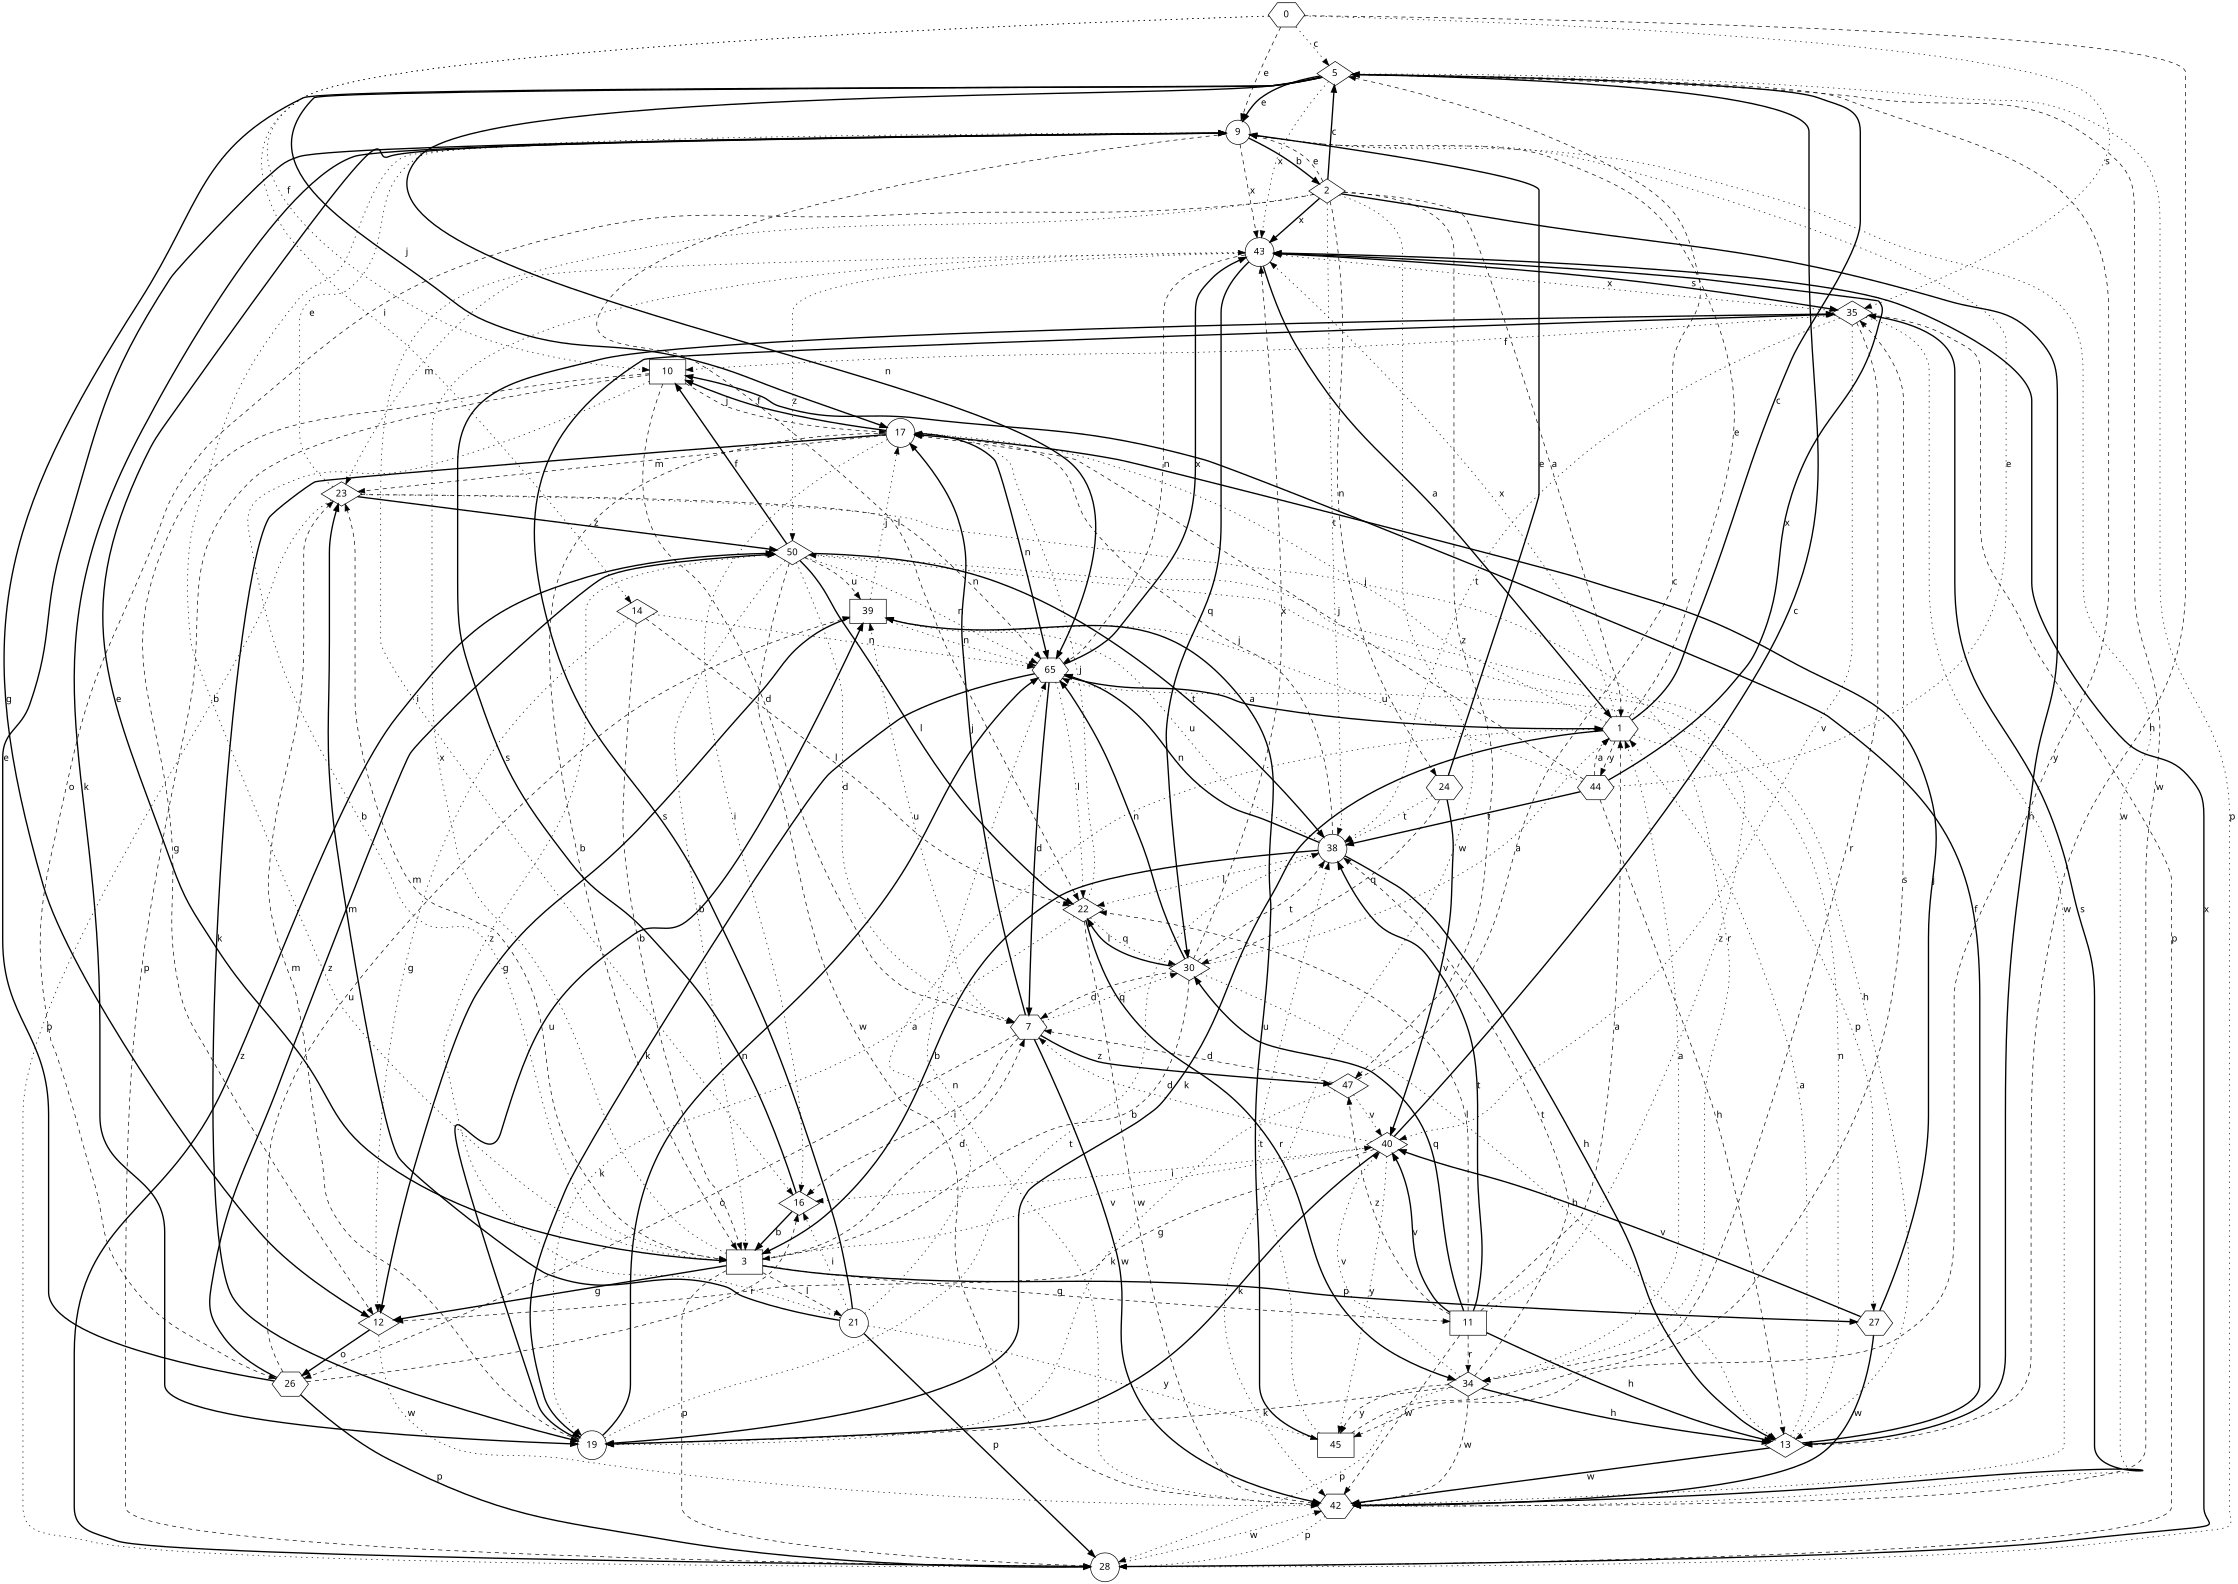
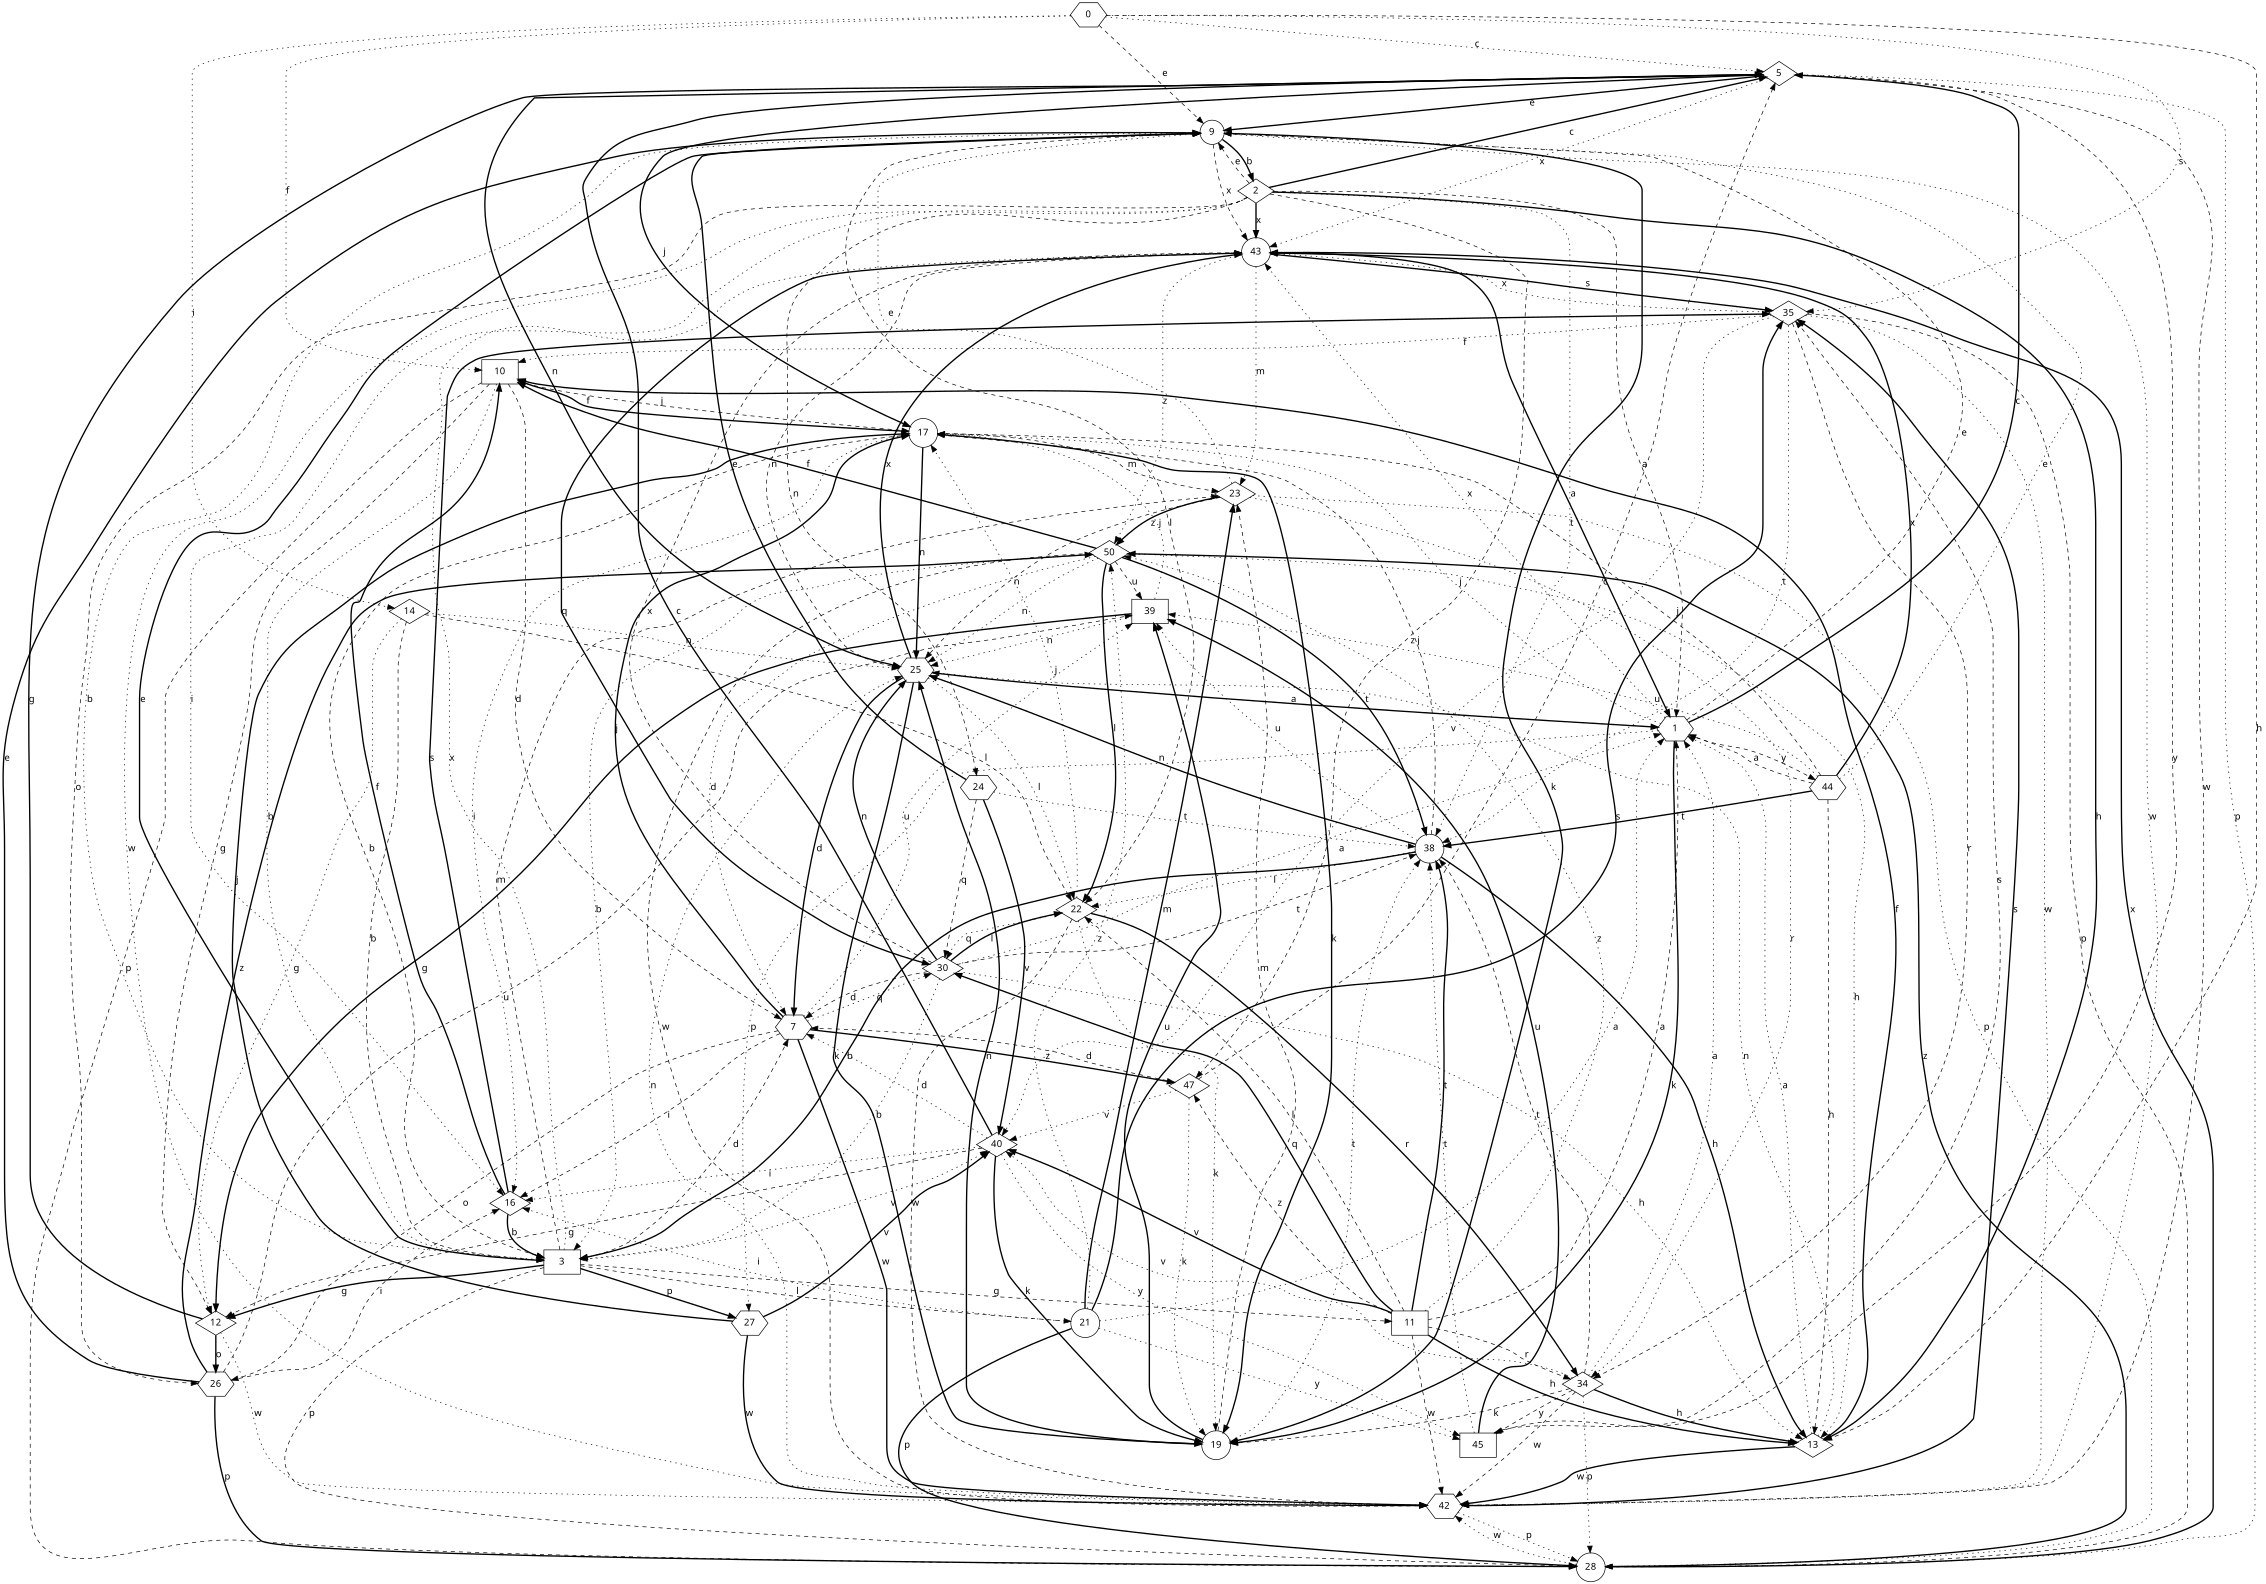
edge "5" -> "12": reversed
node "65": label "65" -> "25"
edge "16" -> "10": added, label "f"
edge "30" -> "3": style dashed -> dotted
